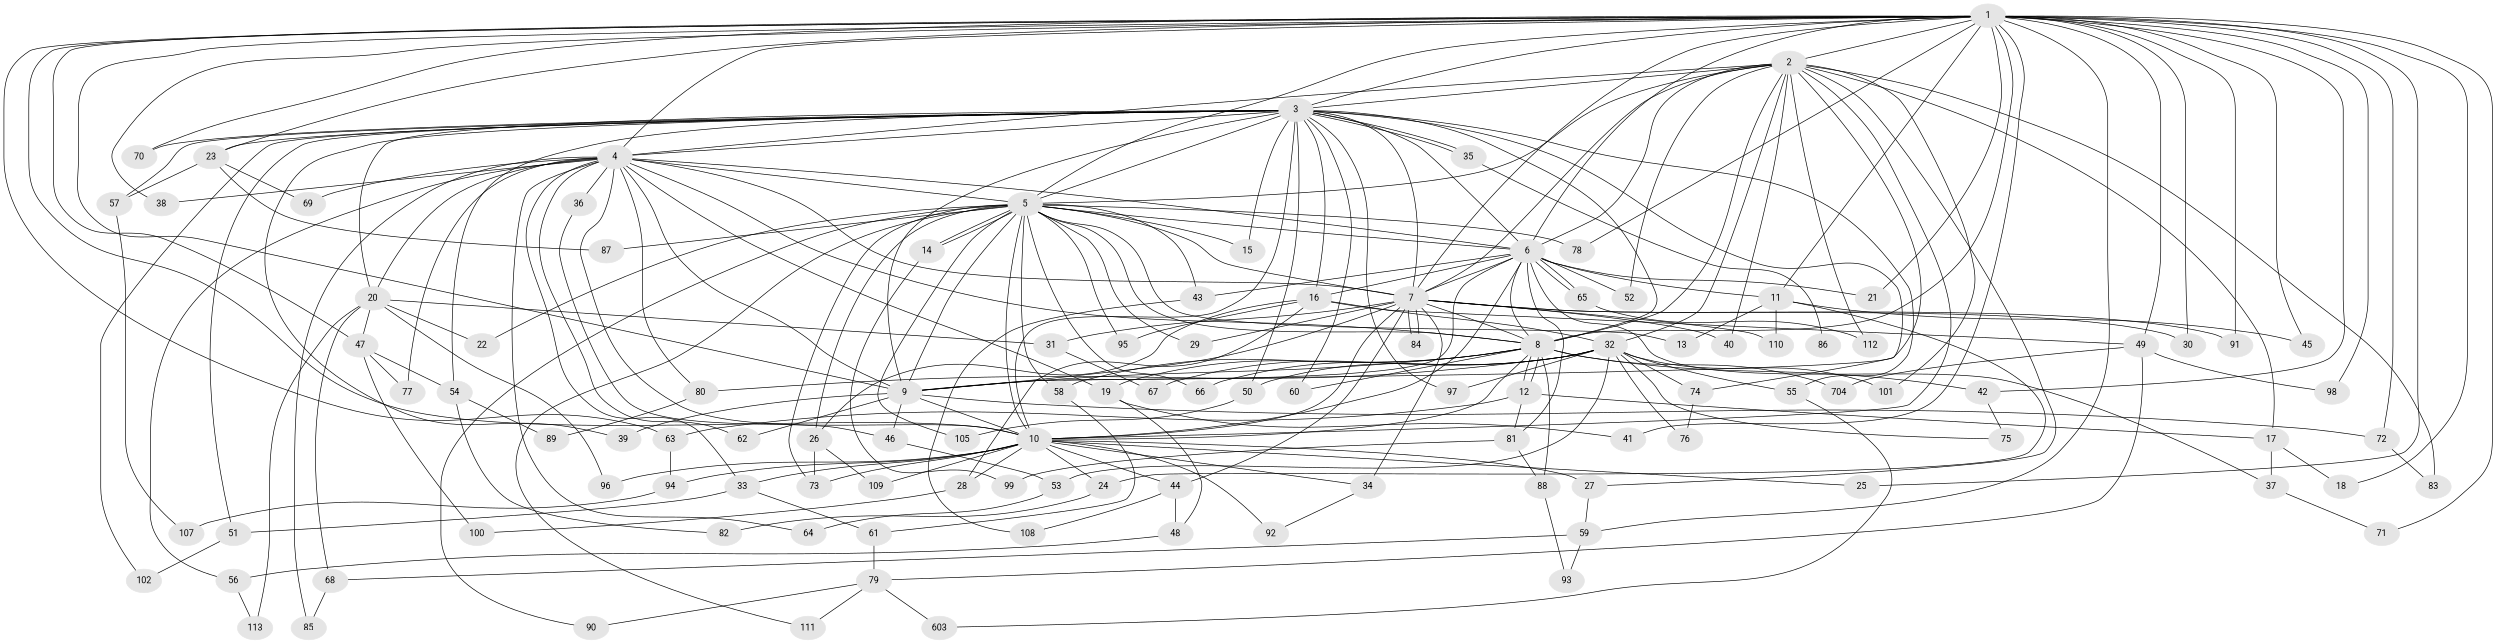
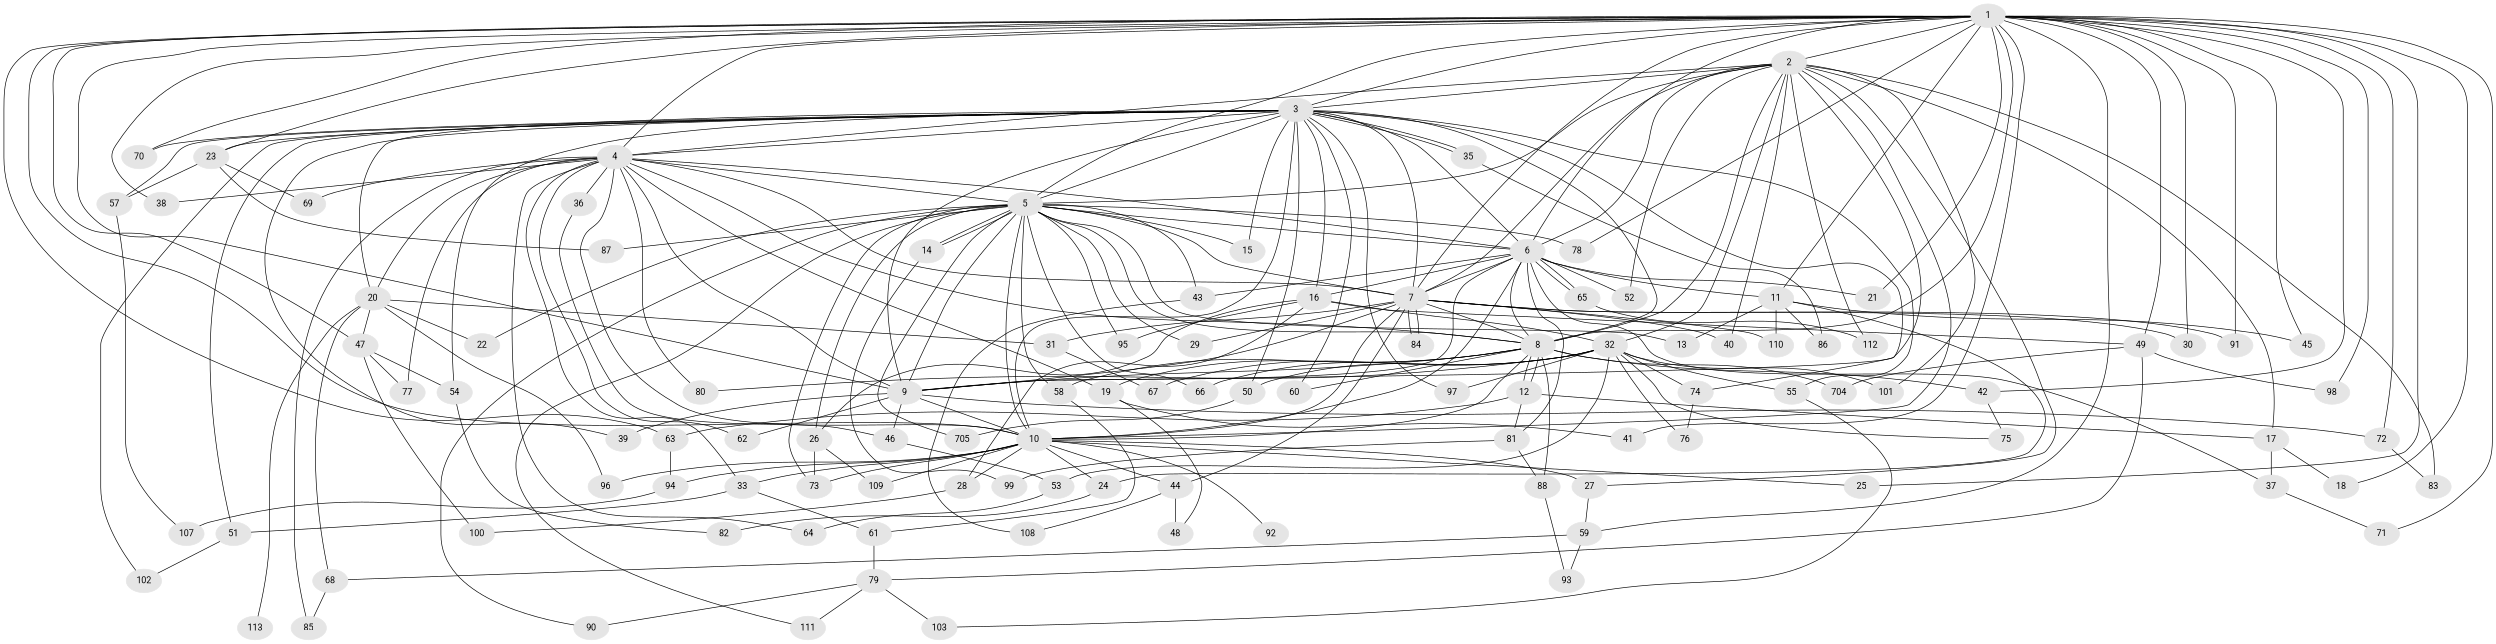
edge "11" -- "86": added
node "89": removed
node "105": label "105" -> "705"
node "34": removed
node "56": removed
node "603": label "603" -> "103"
